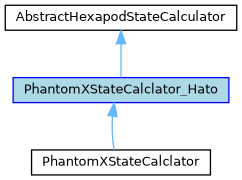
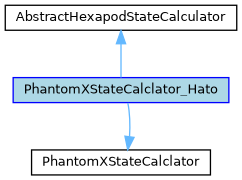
edge "PhantomXStateCalclator" -> "PhantomXStateCalclator_Hato": reversed
